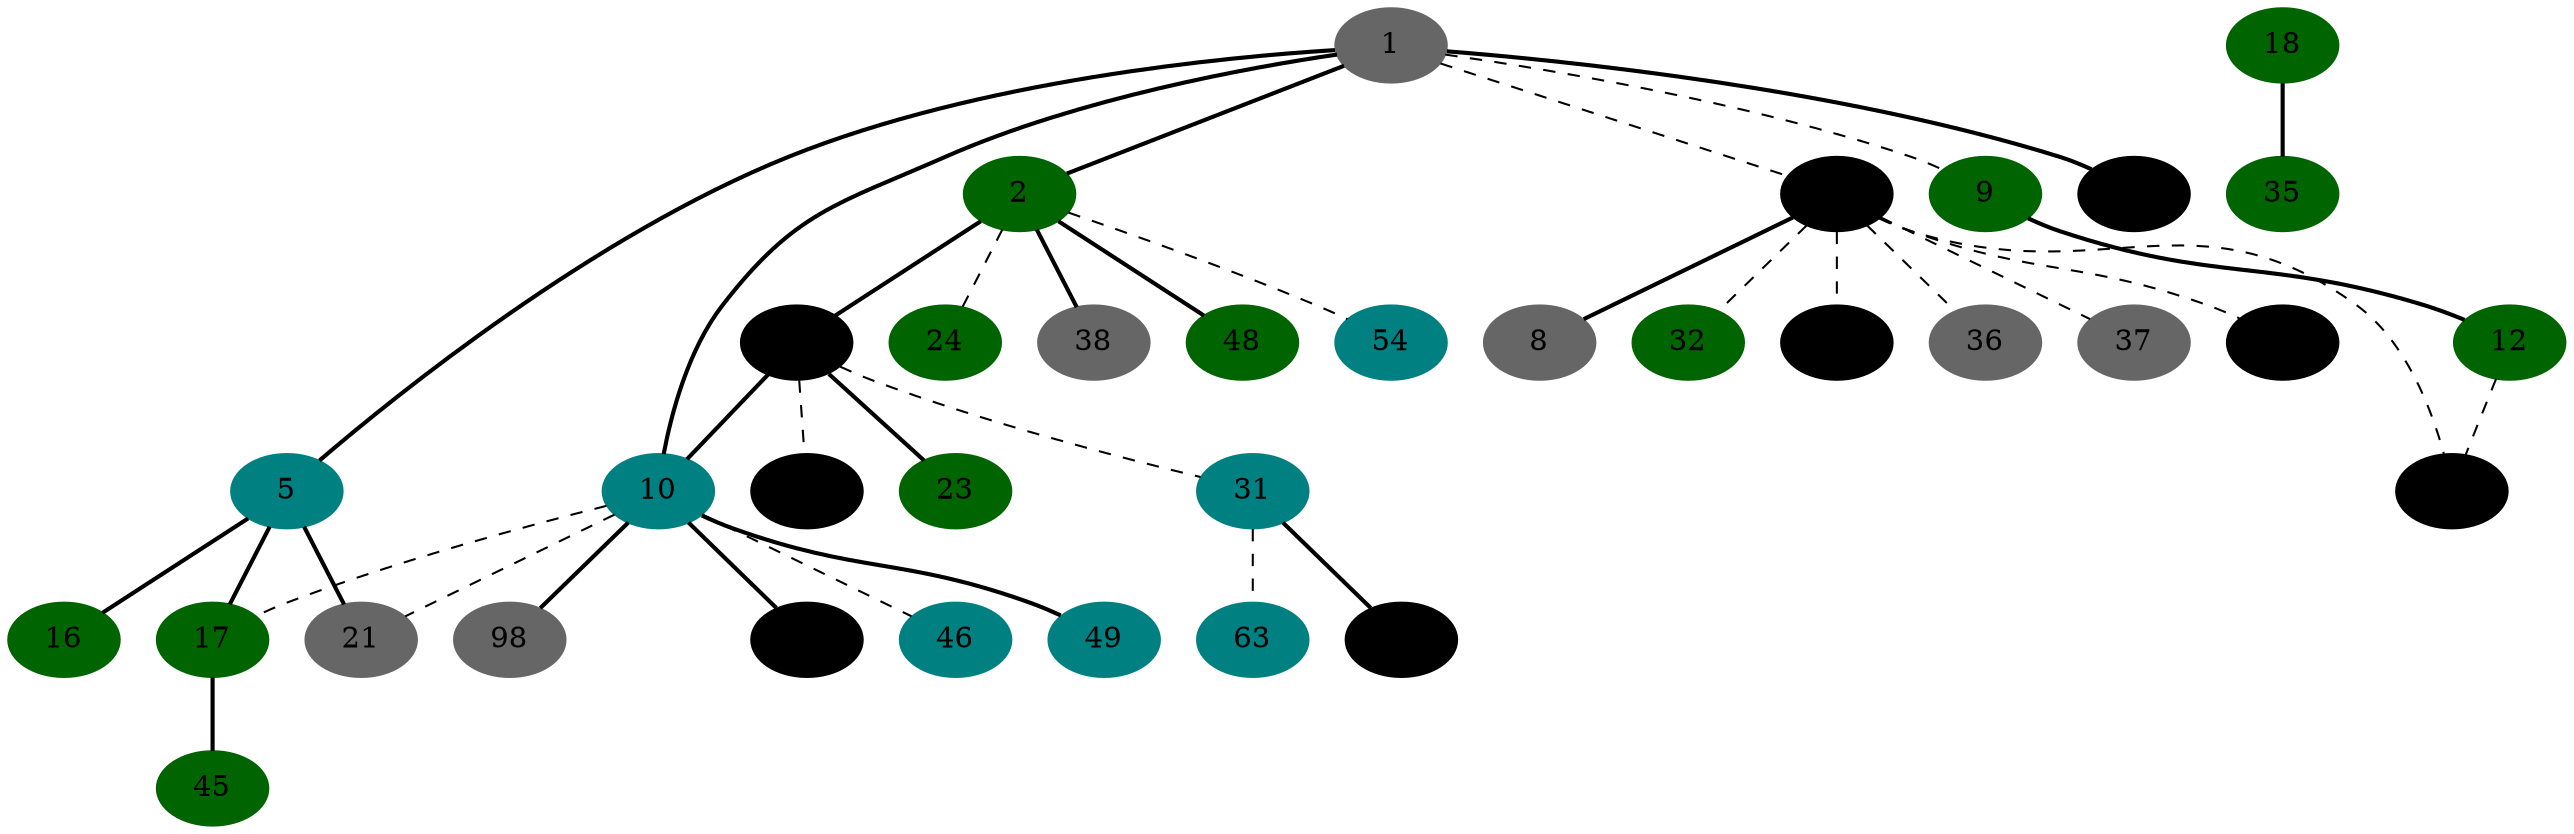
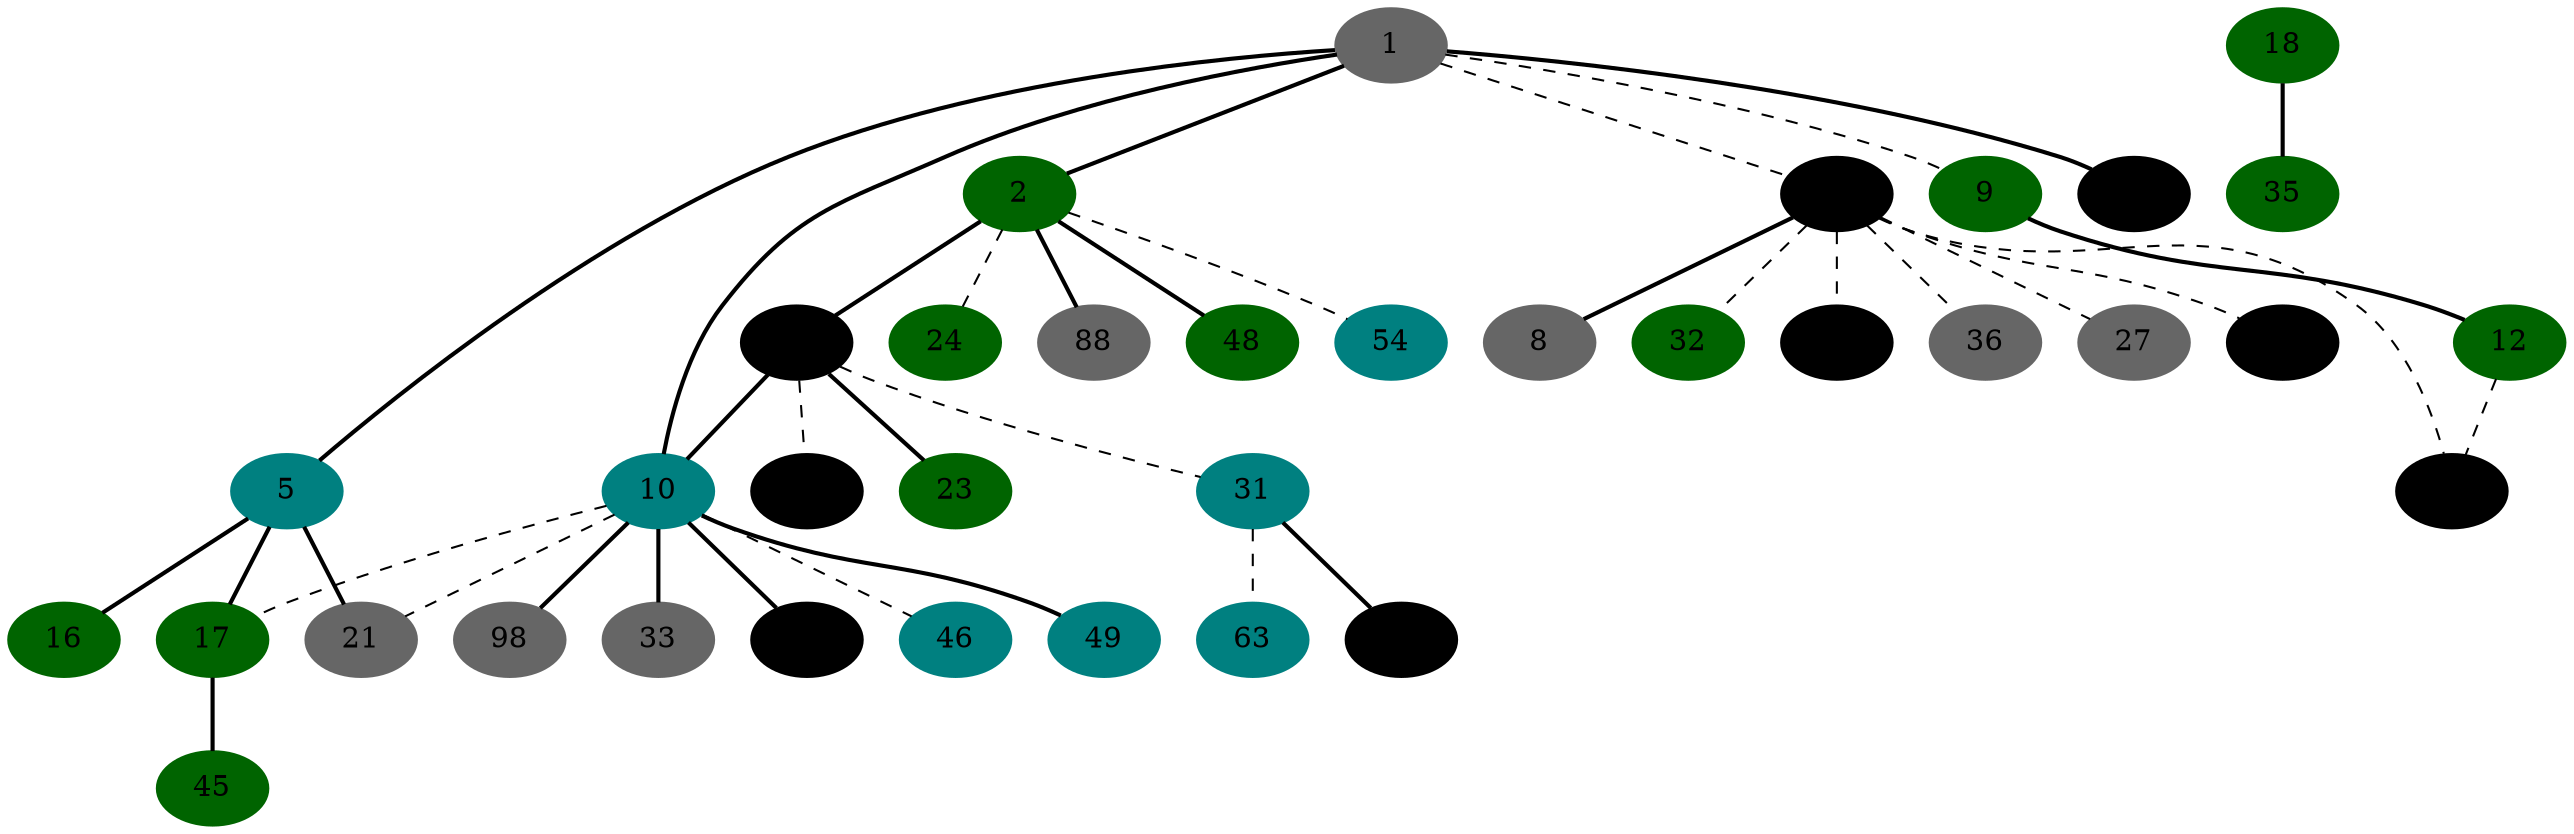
node "38": label "38" -> "88"
node "37": label "37" -> "27"
node "33": added
